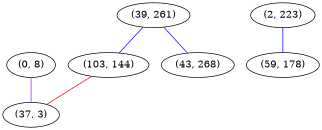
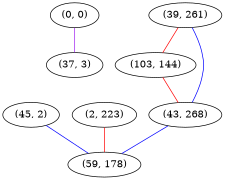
edge "(39, 261)" -- "(103, 144)": color blue -> red
edge "(2, 223)" -- "(59, 178)": color blue -> red
node "(0, 8)": label "(0, 8)" -> "(0, 0)"
edge "(103, 144)" -- "(37, 3)": now "(103, 144)" -- "(43, 268)"
node "(45, 2)": added
edge "(43, 268)" -- "(59, 178)": added
